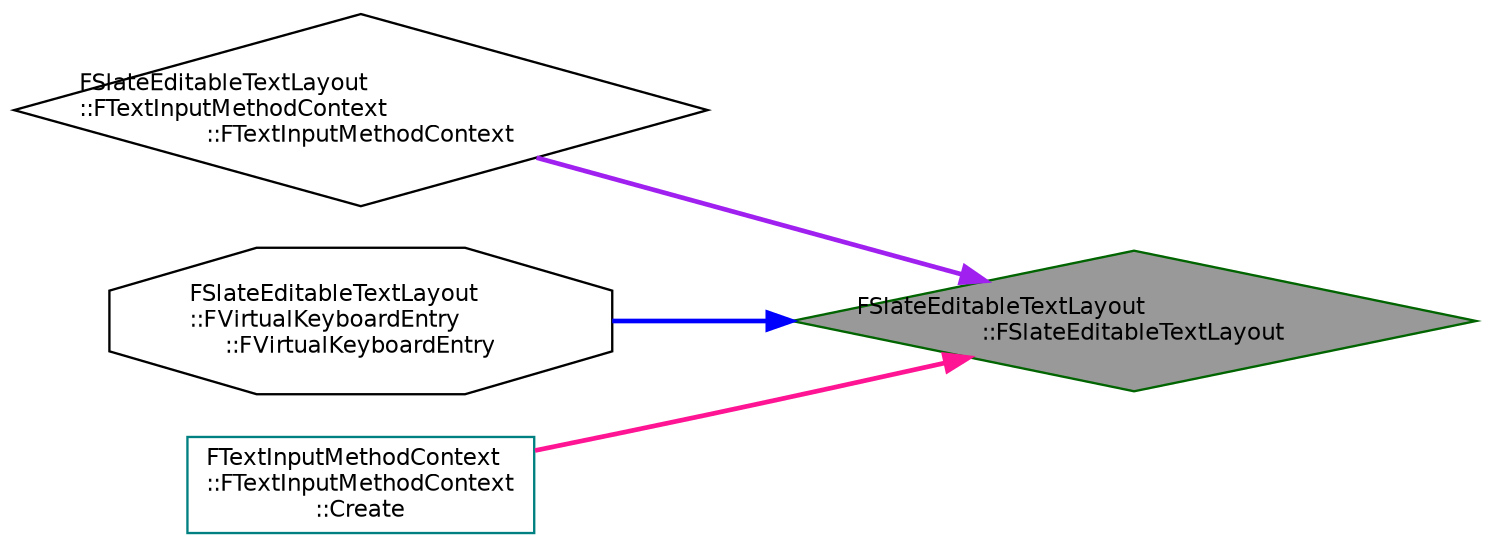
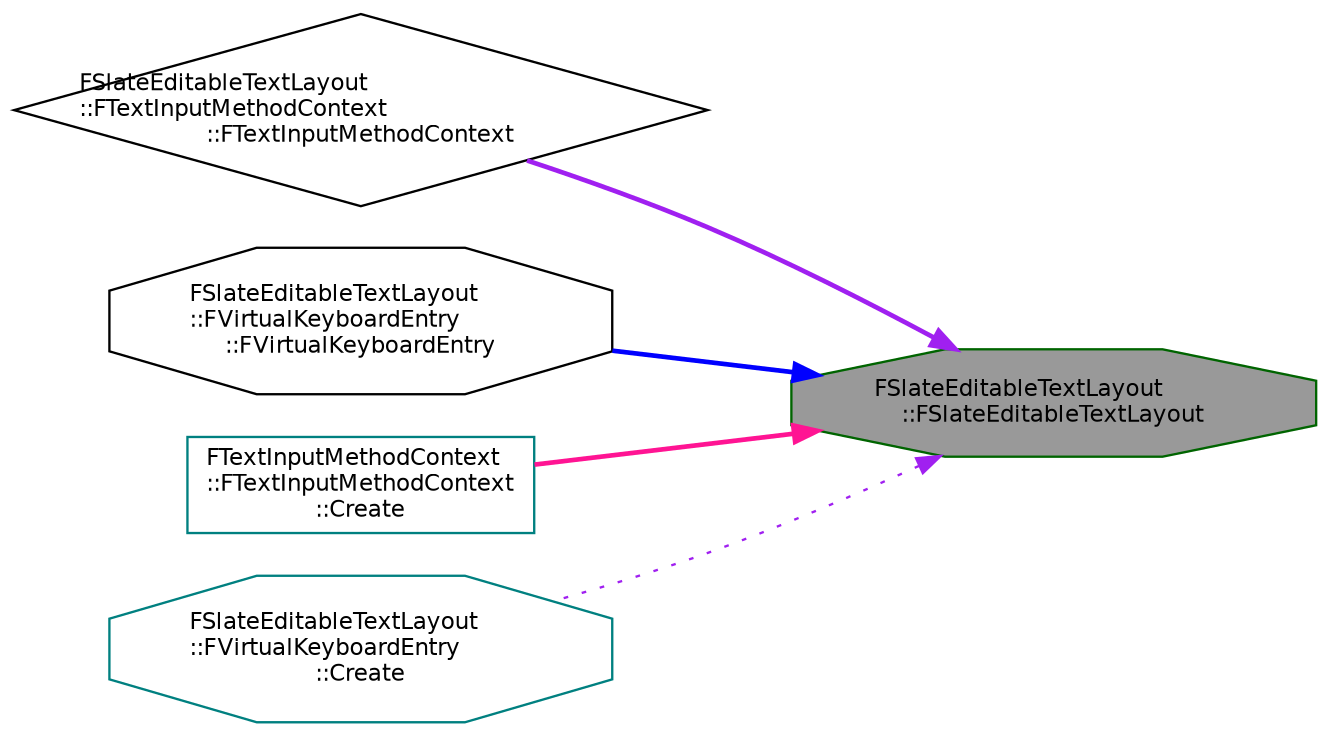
node "FSlateEditableTextLayout ::FSlateEditableTextLayout": shape diamond -> octagon
node "FSlateEditableTextLayout ::FVirtualKeyboardEntry ::Create": added
